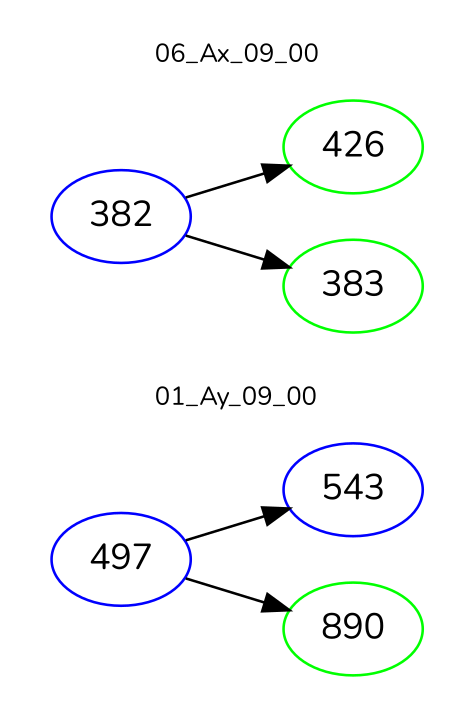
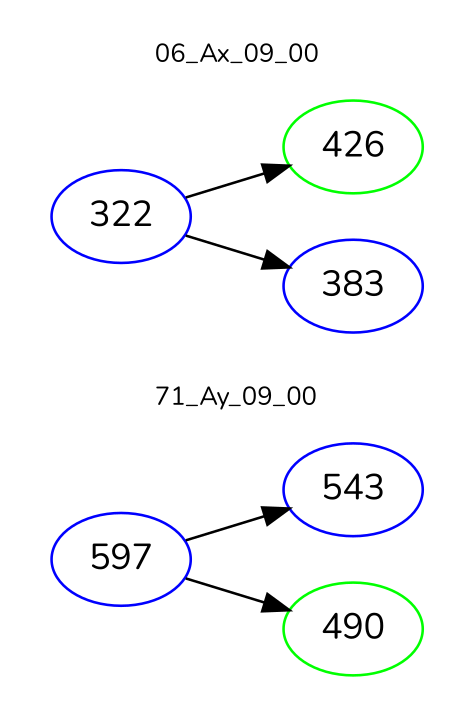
node "382": label "382" -> "322"
node "383": color green -> blue
cluster "01_Ay_09_00": label "01_Ay_09_00" -> "71_Ay_09_00"
node "497": label "497" -> "597"
node "890": label "890" -> "490"
